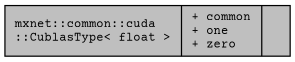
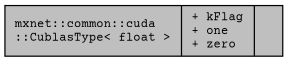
node "mxnet::common::cuda": text "+ common" -> "+ kFlag"
